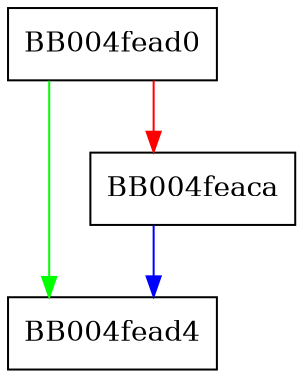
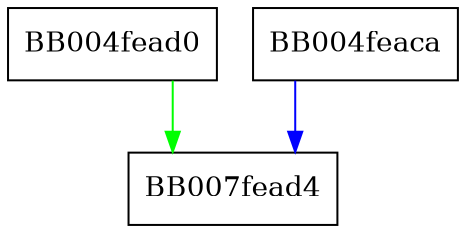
edge "BB004fead0" -> "BB004feaca": removed
node "BB004fead4": label "BB004fead4" -> "BB007fead4"
